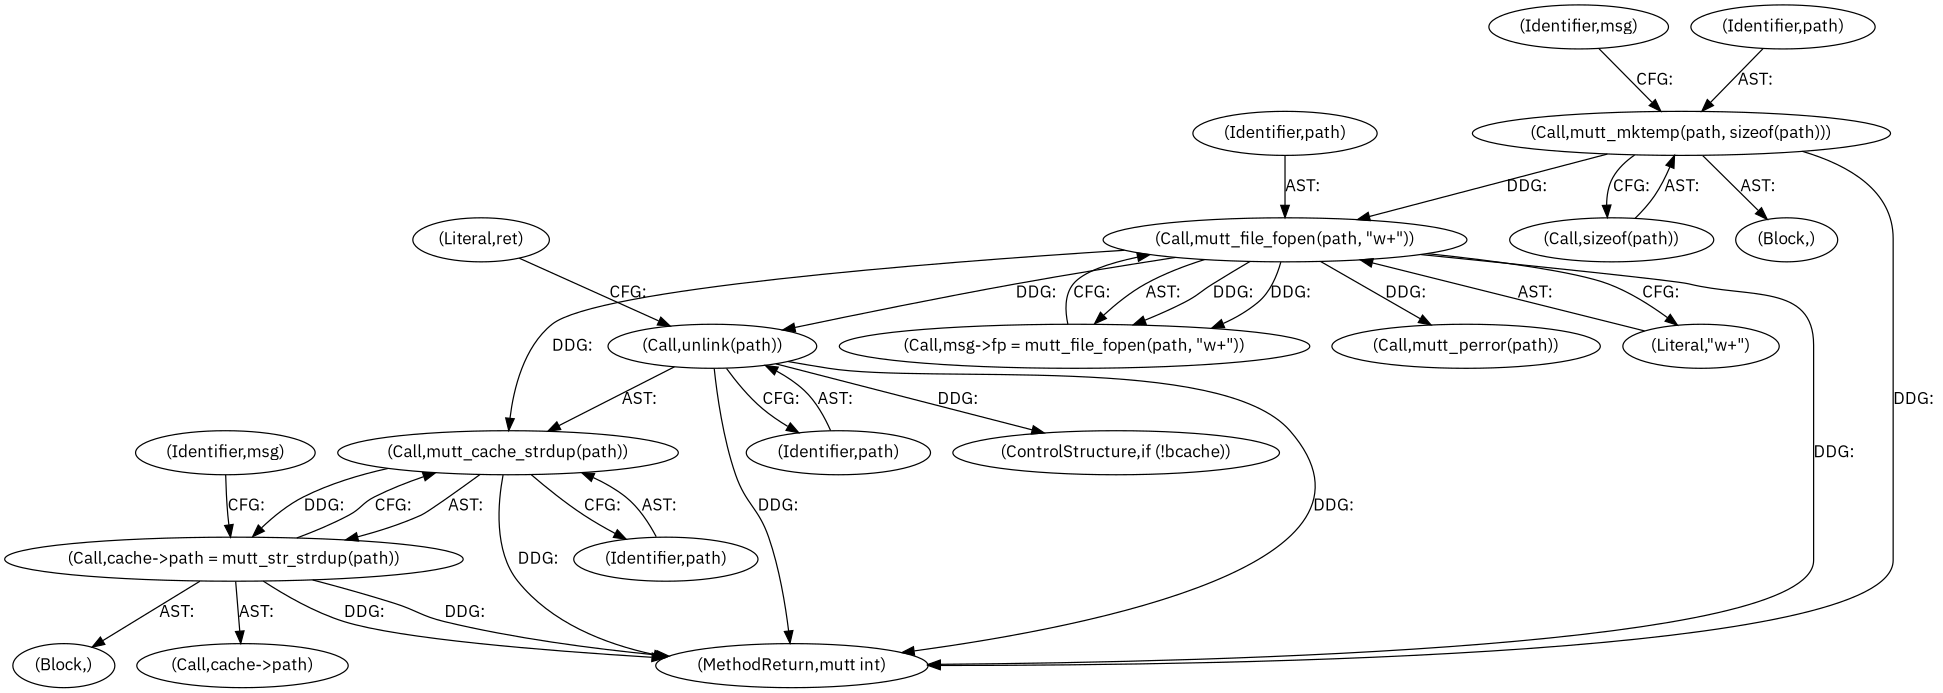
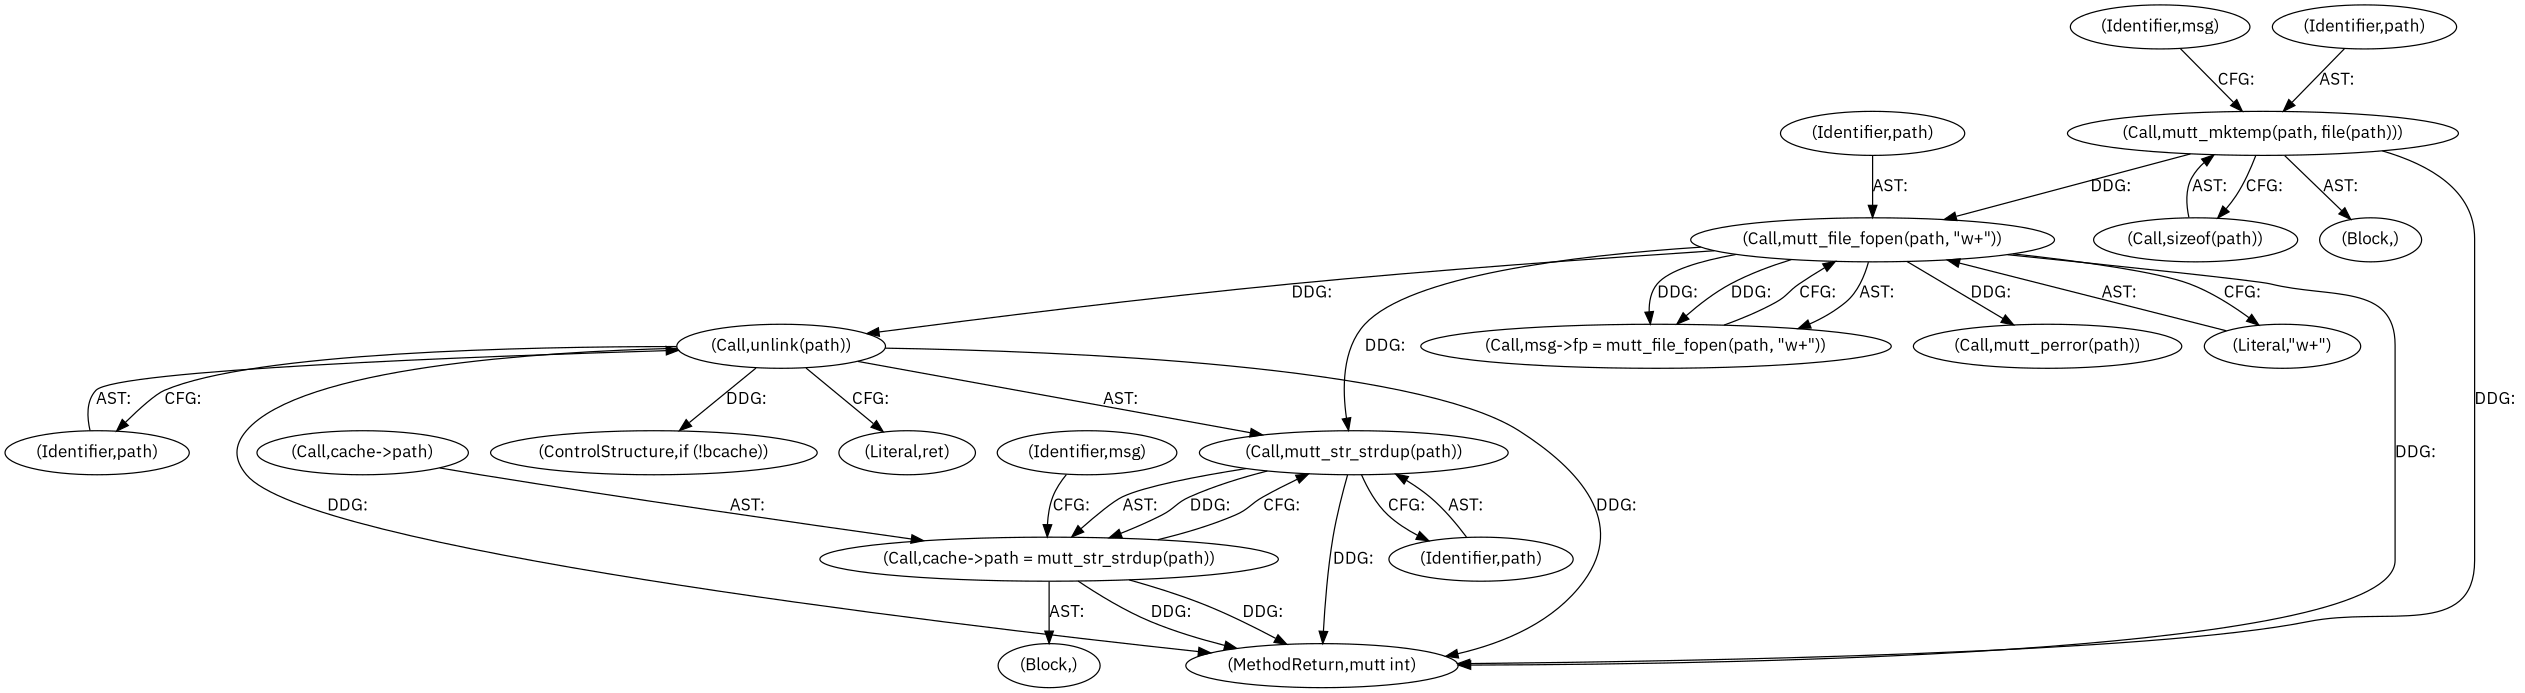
node "(Call,mutt_mktemp(path, sizeof(path)))": label "(Call,mutt_mktemp(path, sizeof(path)))" -> "(Call,mutt_mktemp(path, file(path)))"
edge "(Literal,ret)" -> "(Call,unlink(path))": reversed
node "(Call,mutt_cache_strdup(path))": label "(Call,mutt_cache_strdup(path))" -> "(Call,mutt_str_strdup(path))"
edge "(Call,cache->path = mutt_str_strdup(path))" -> "(Call,cache->path)": reversed
